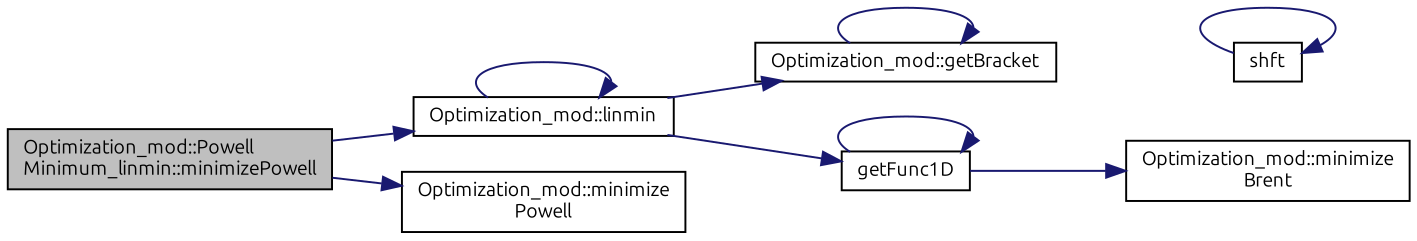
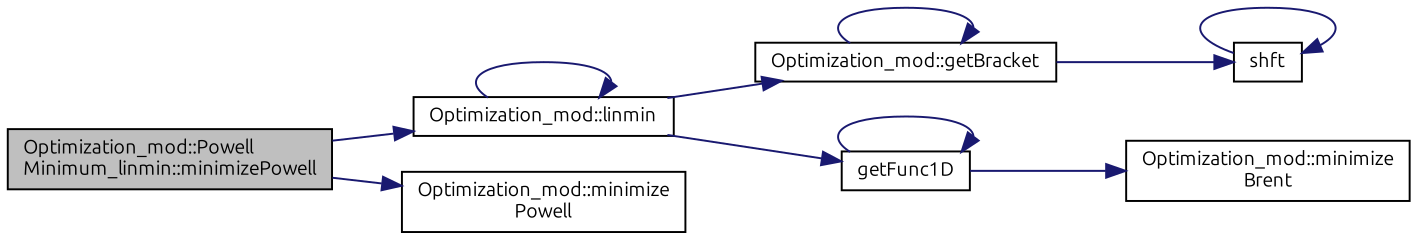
edge "Optimization_mod::getBracket" -> "shft": added
